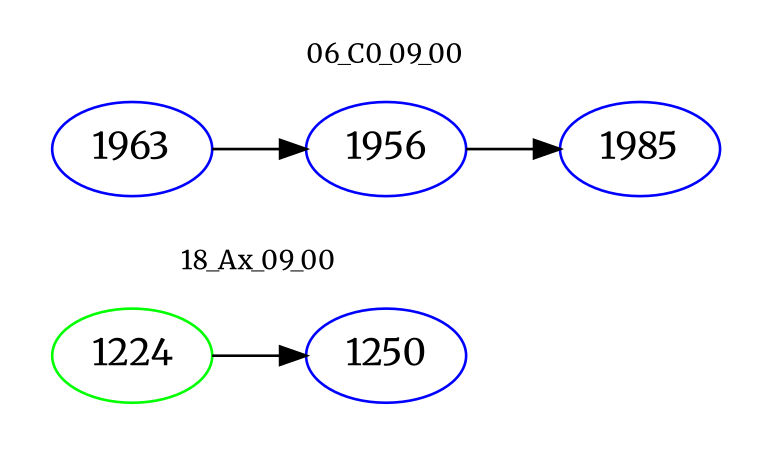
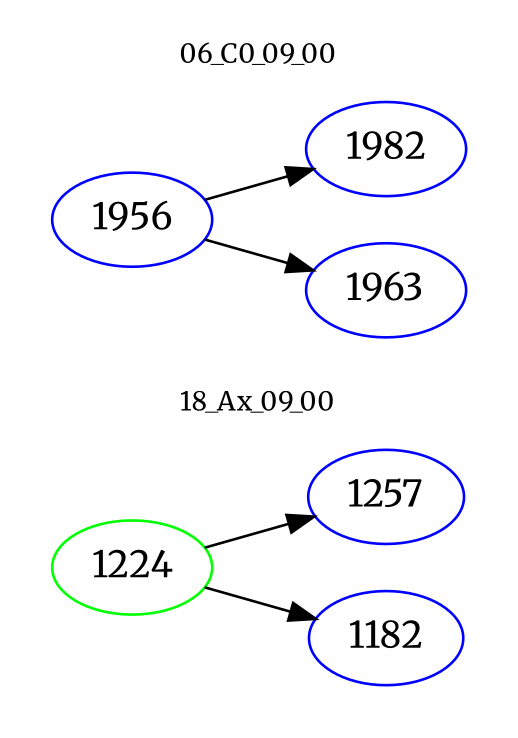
edge "1963" -> "1956": reversed
node "1985": label "1985" -> "1982"
node "1250": label "1250" -> "1257"
node "1182": added
